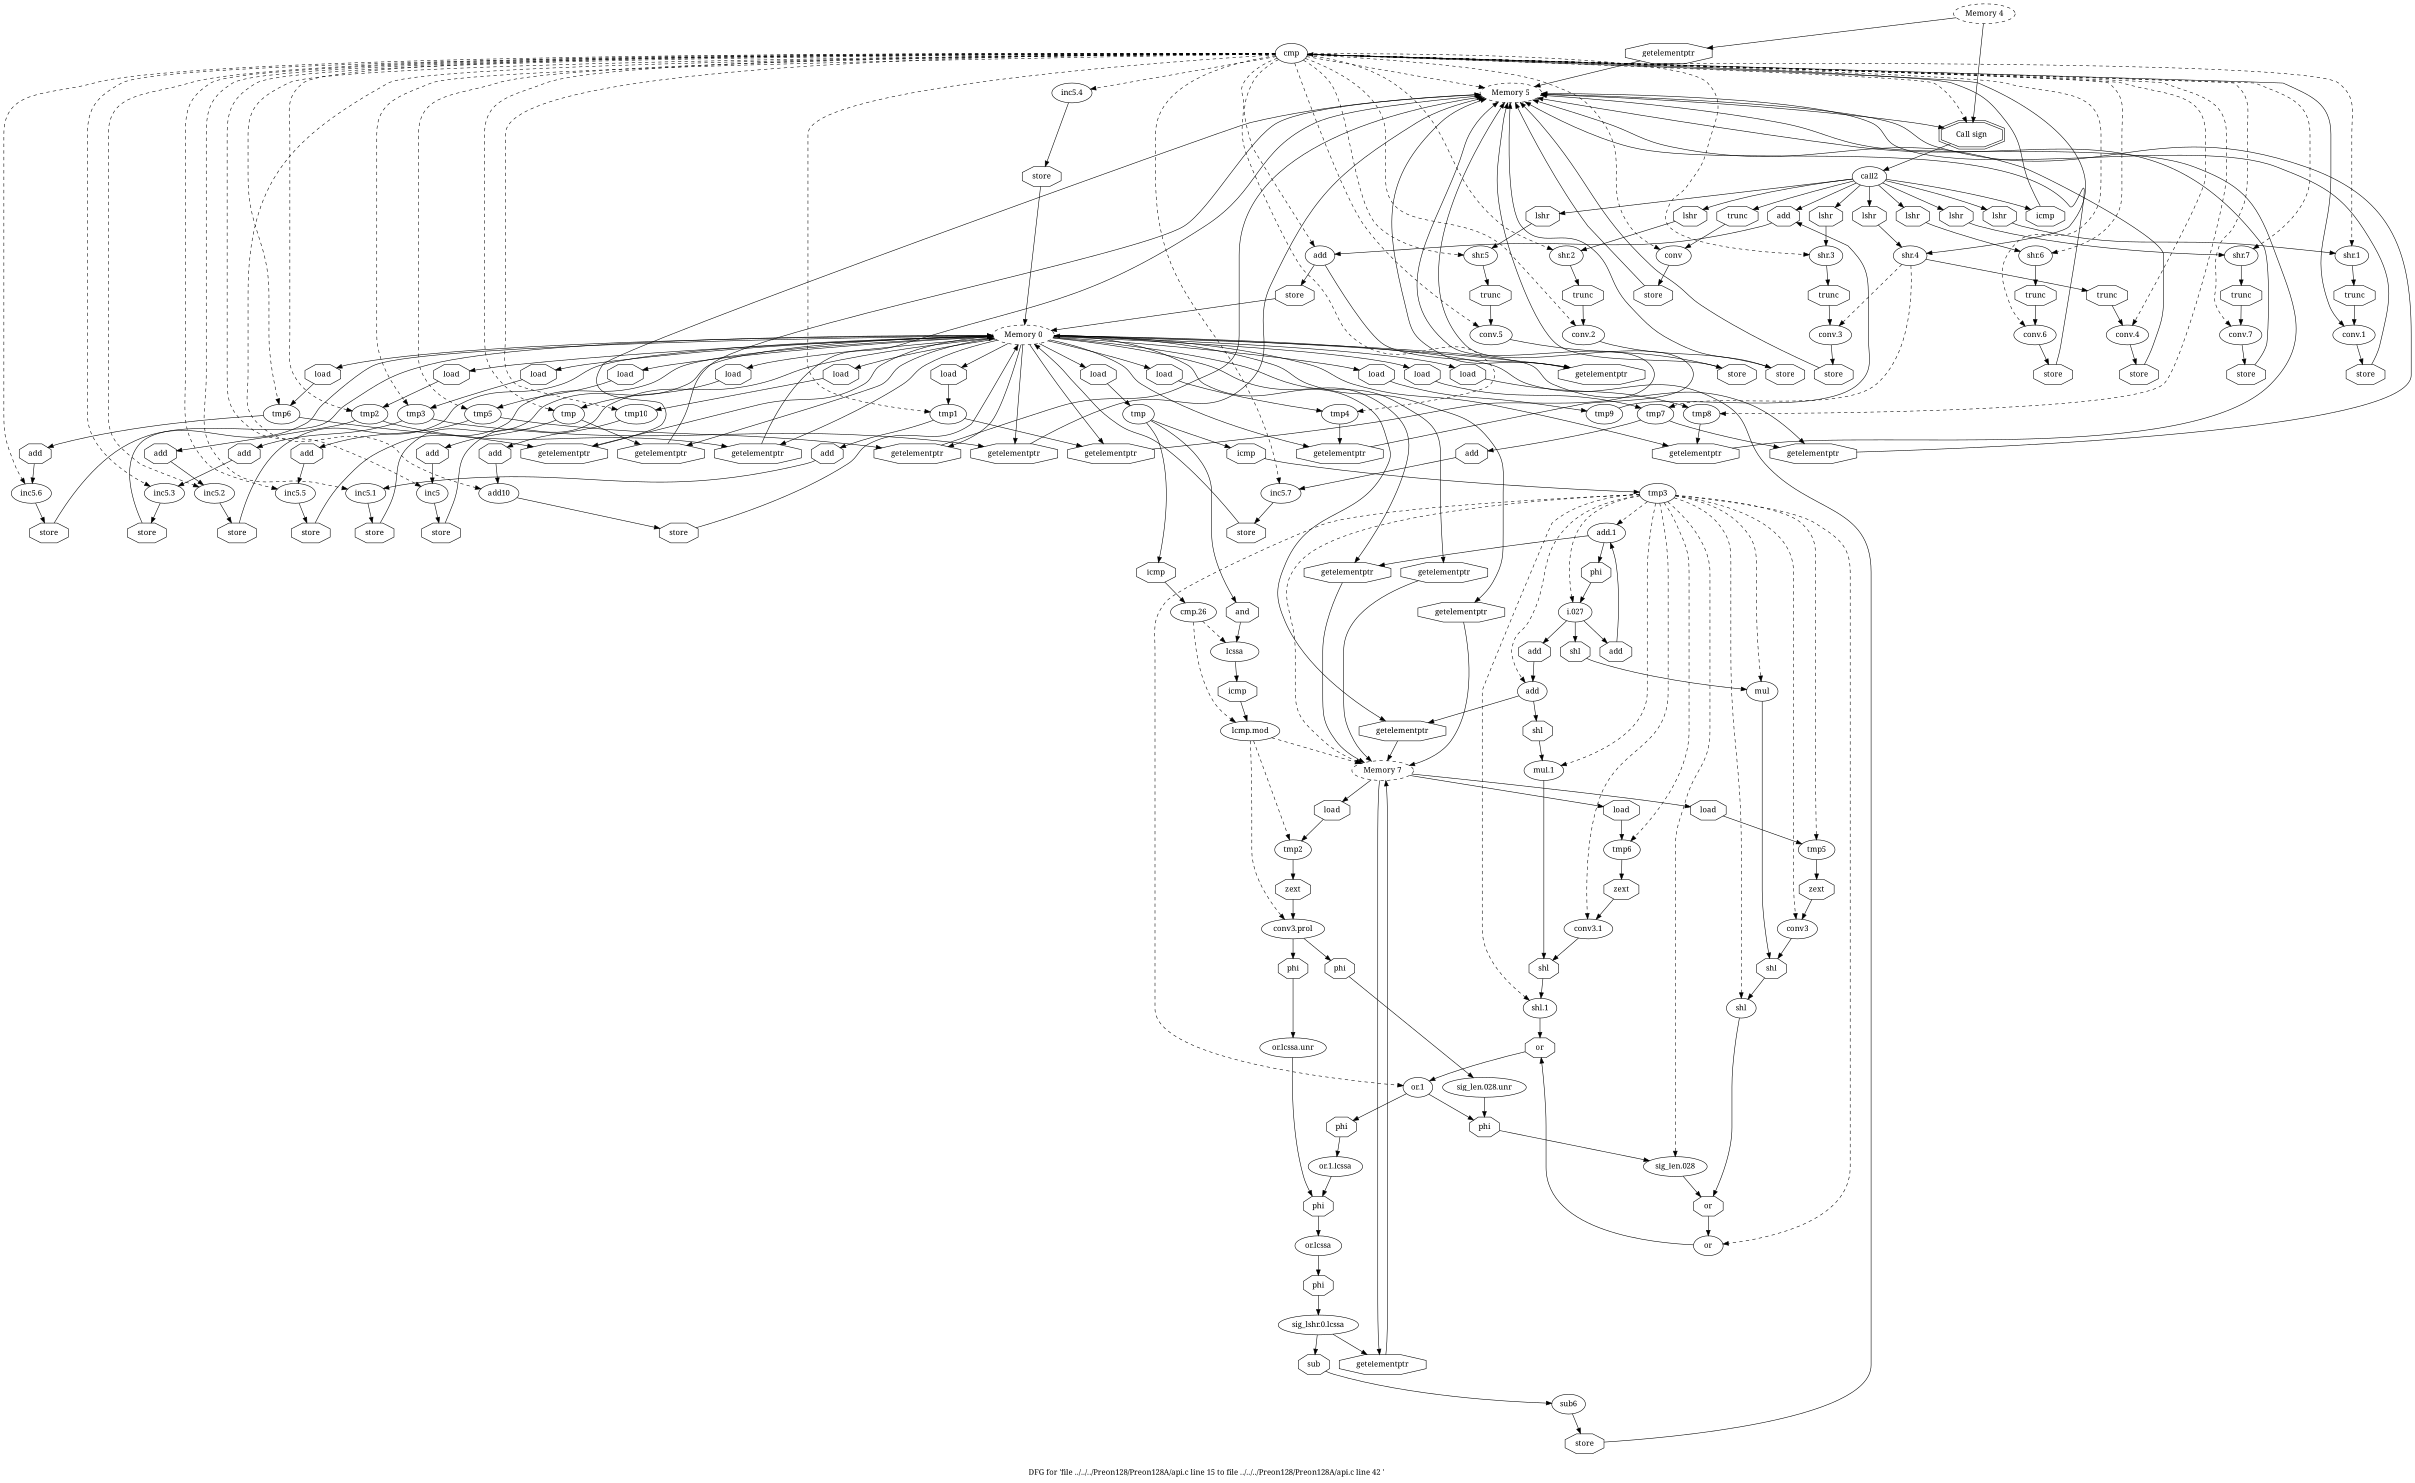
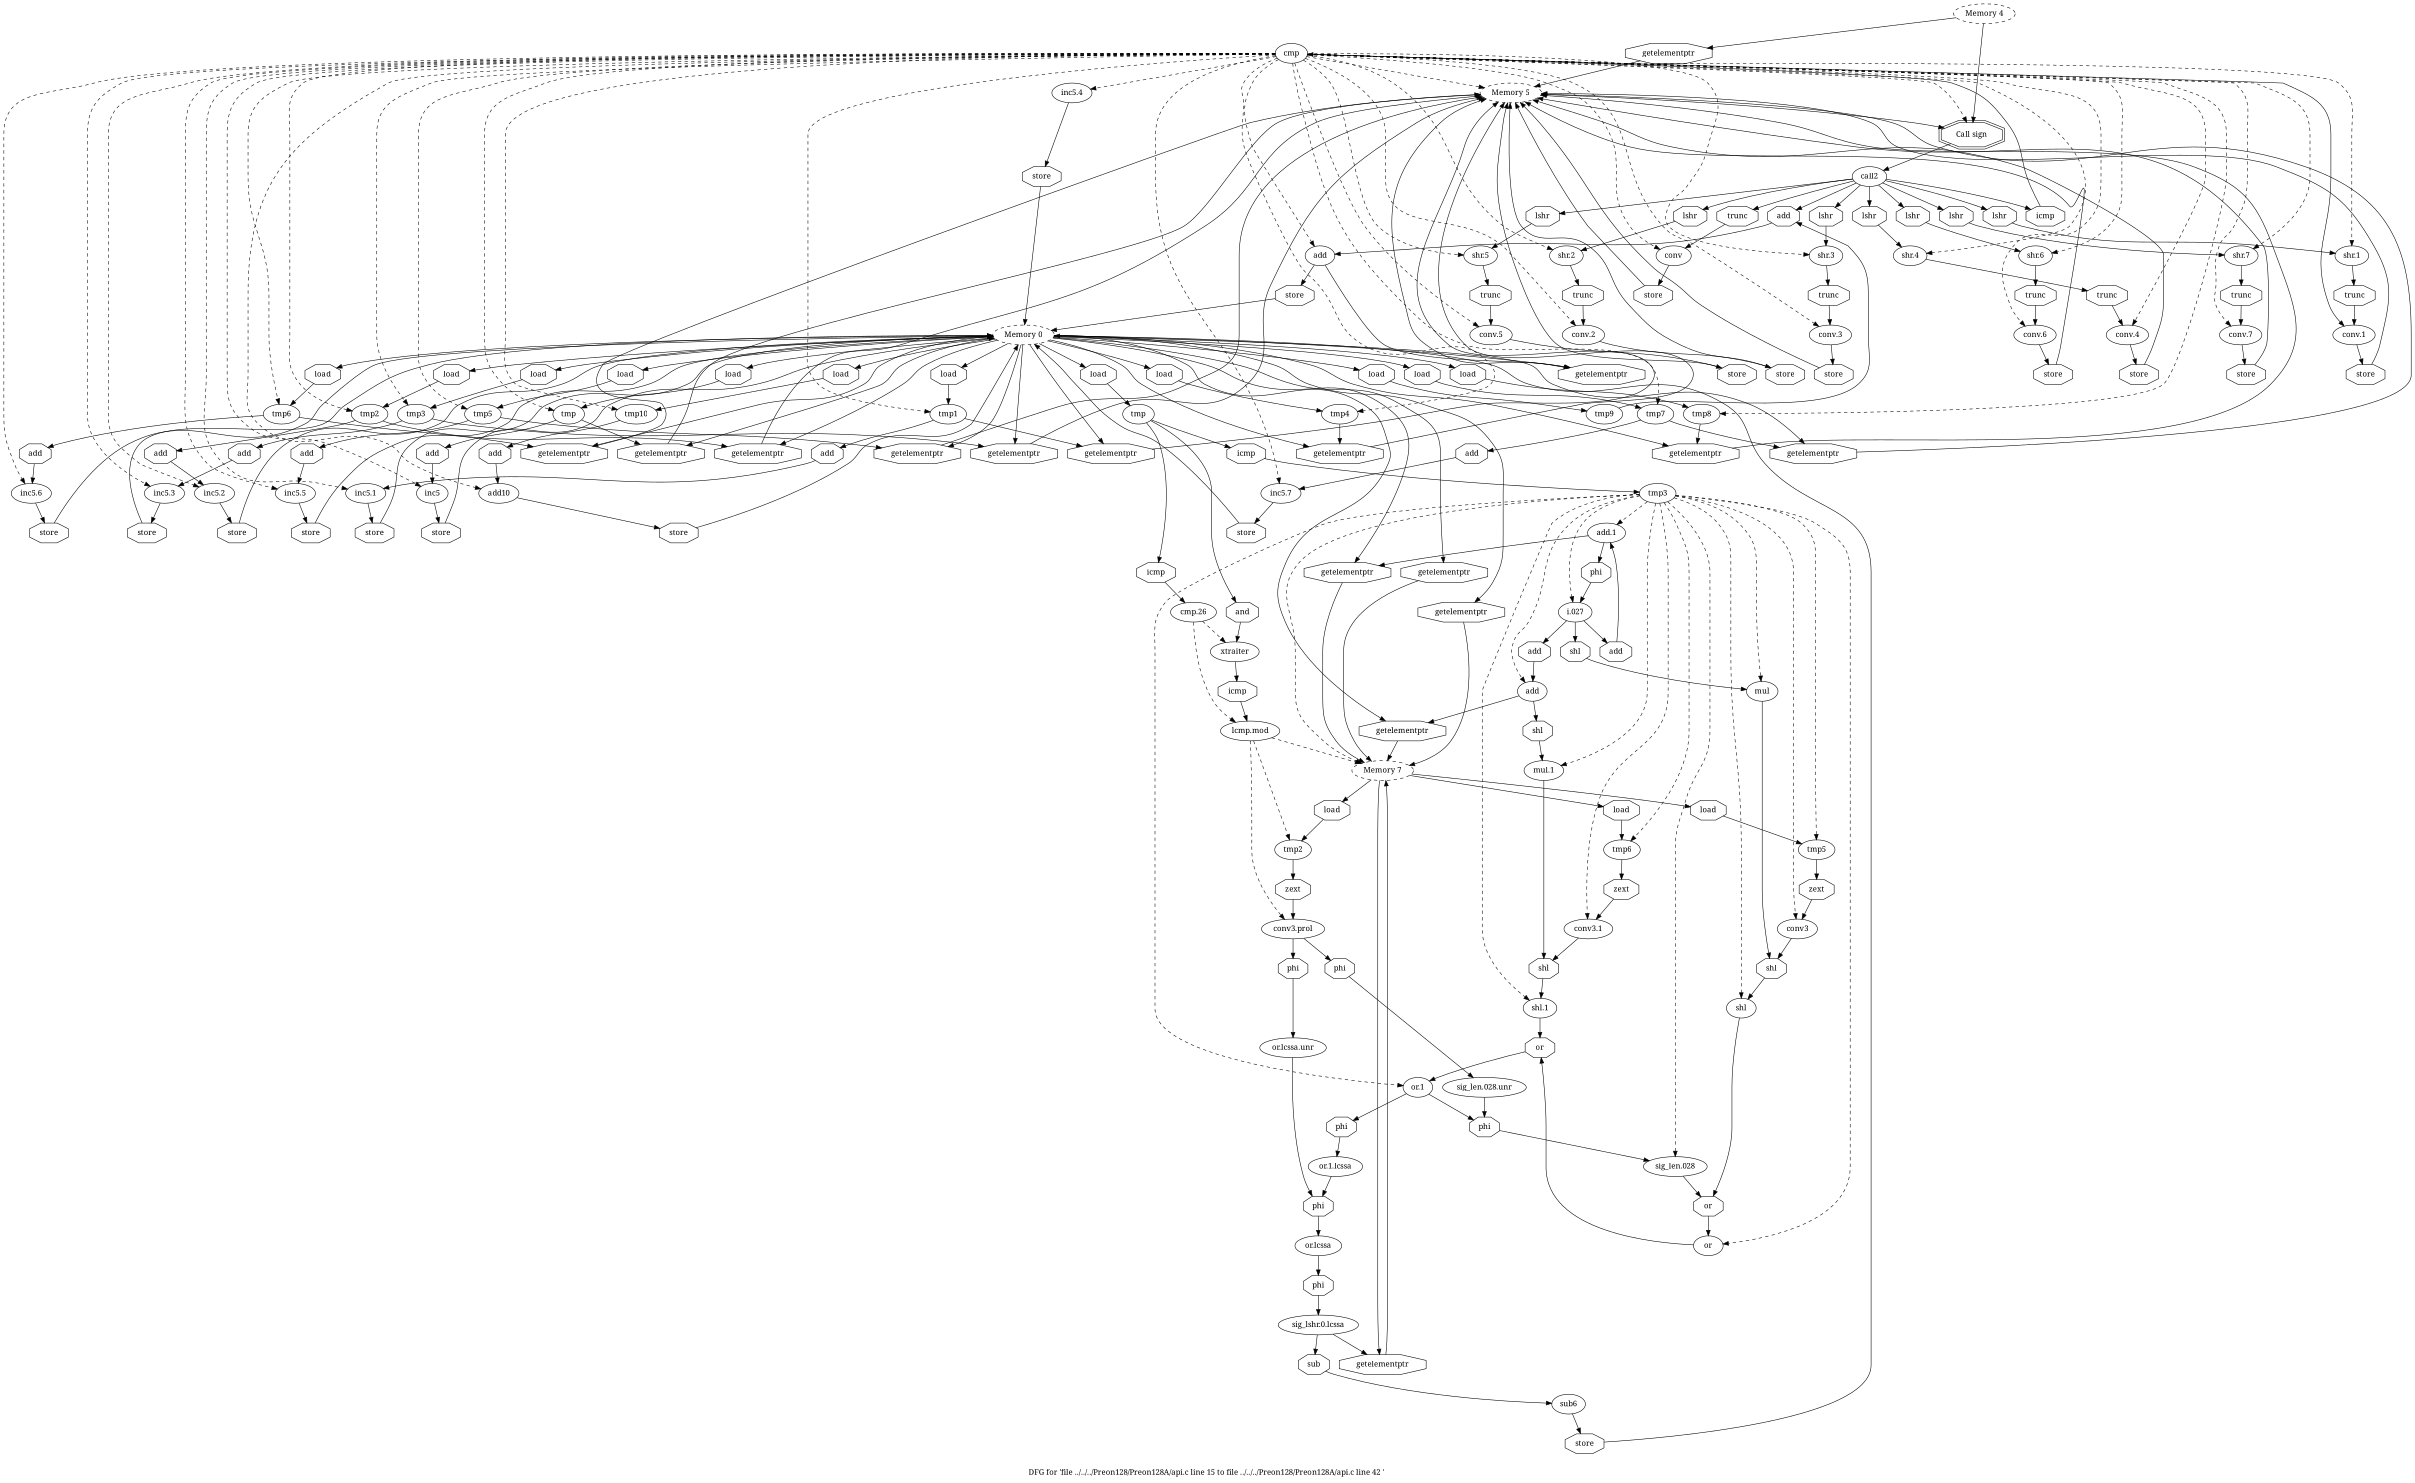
edge "cmp" -> "shr.4": style solid -> dashed
edge "shr.4" -> "conv.3": now "cmp" -> "conv.3"
edge "shr.4" -> "tmp7": now "cmp" -> "tmp7"
node "lcssa": label "lcssa" -> "xtraiter"
